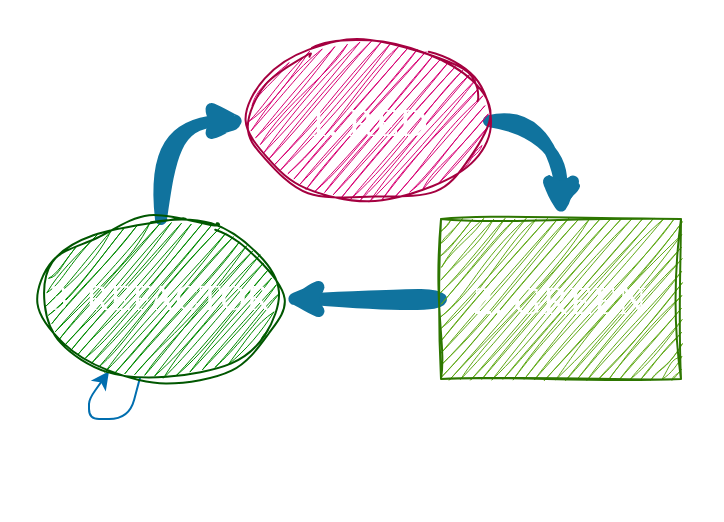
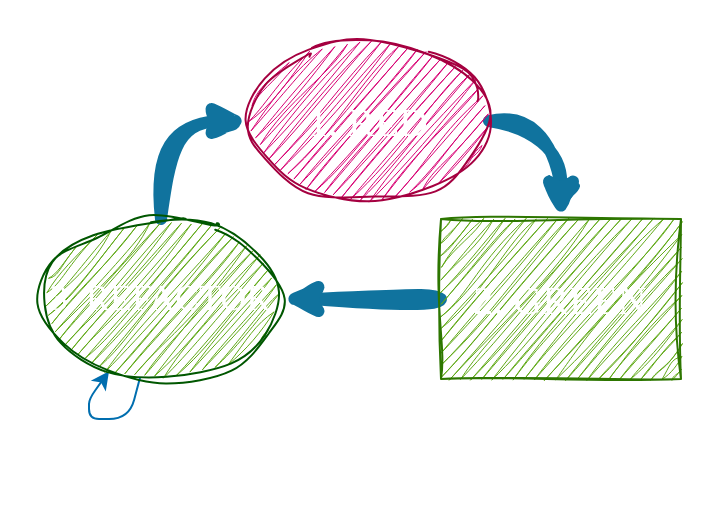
node "3. REFACTOR": fillcolor #008a00 -> #60a917
